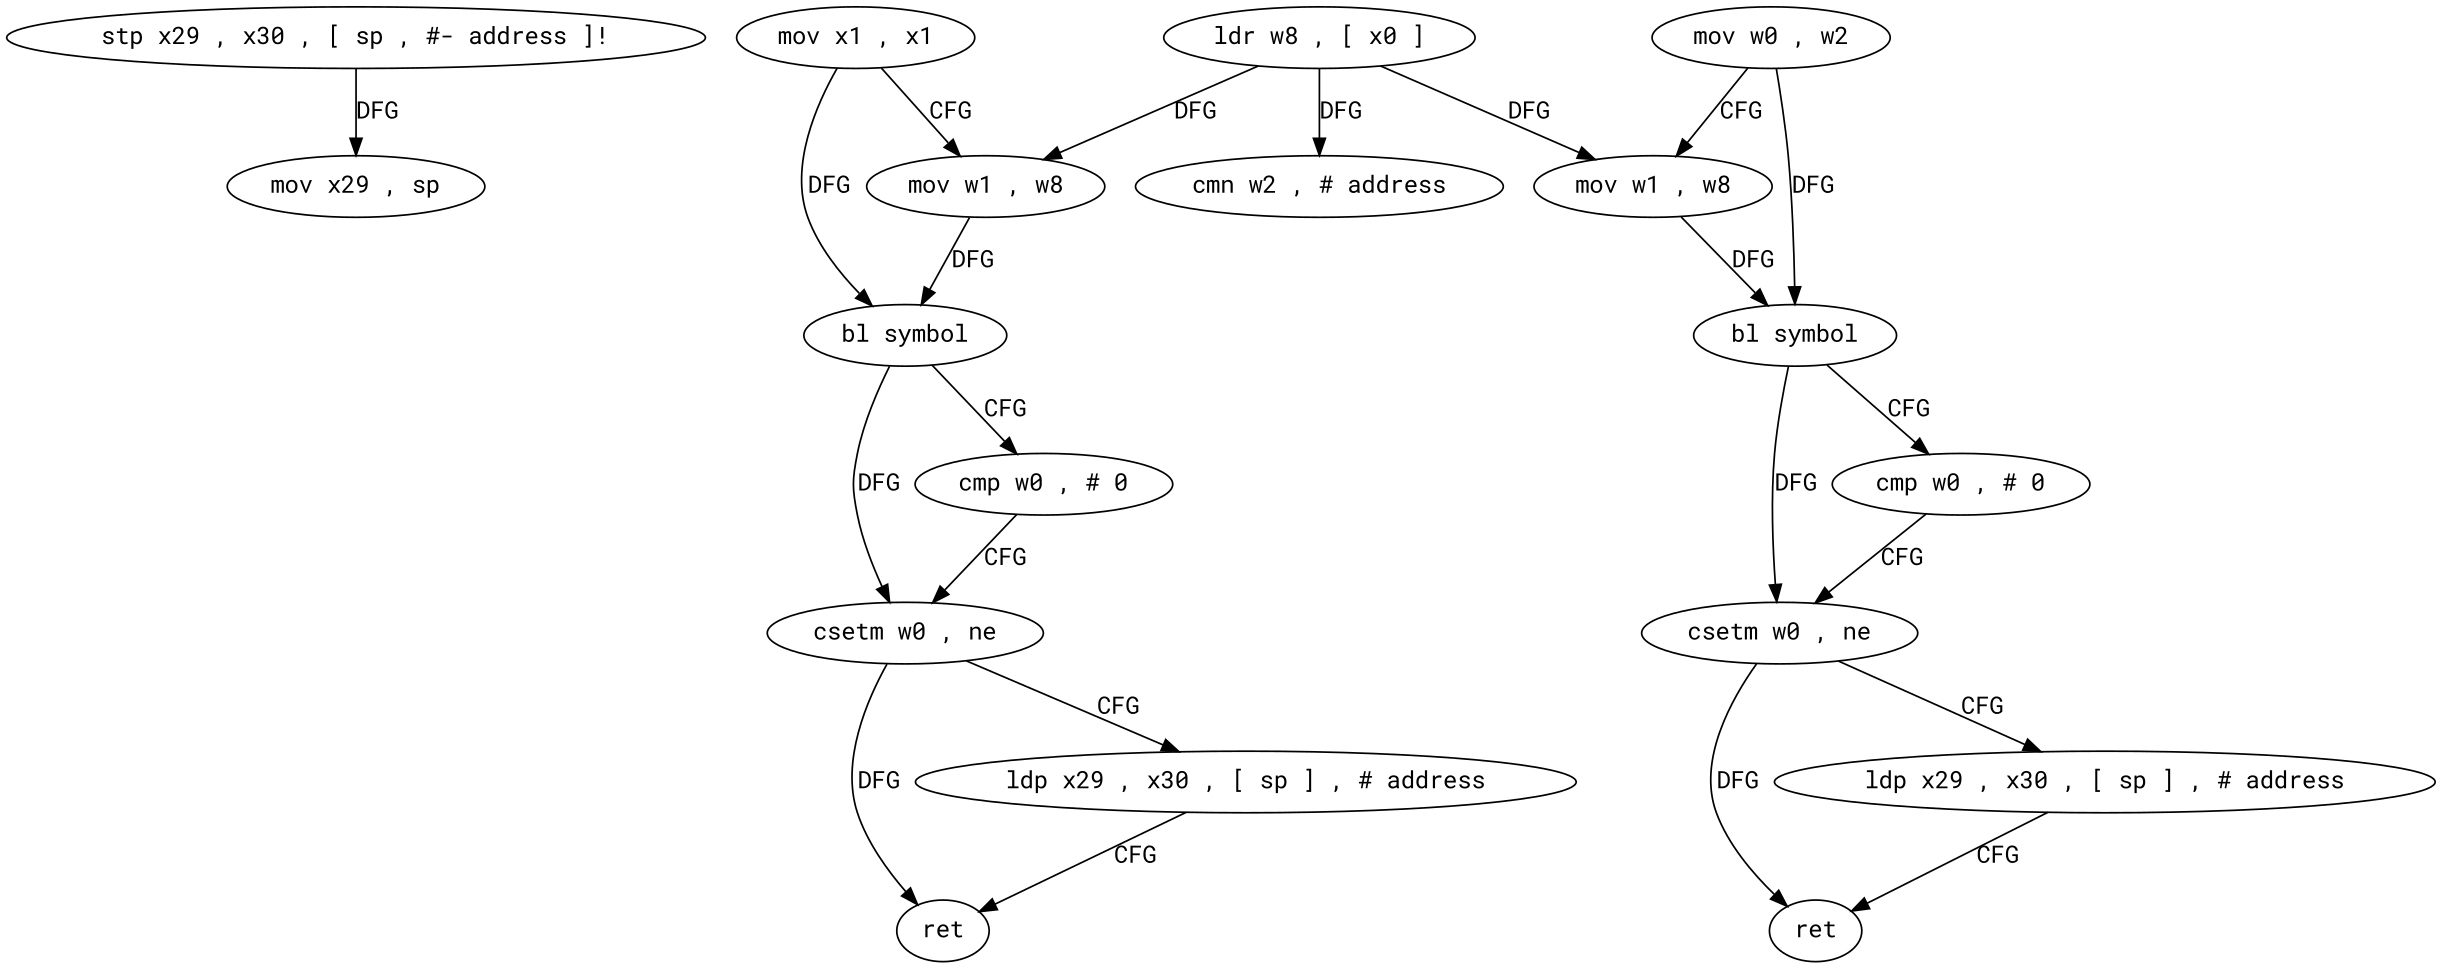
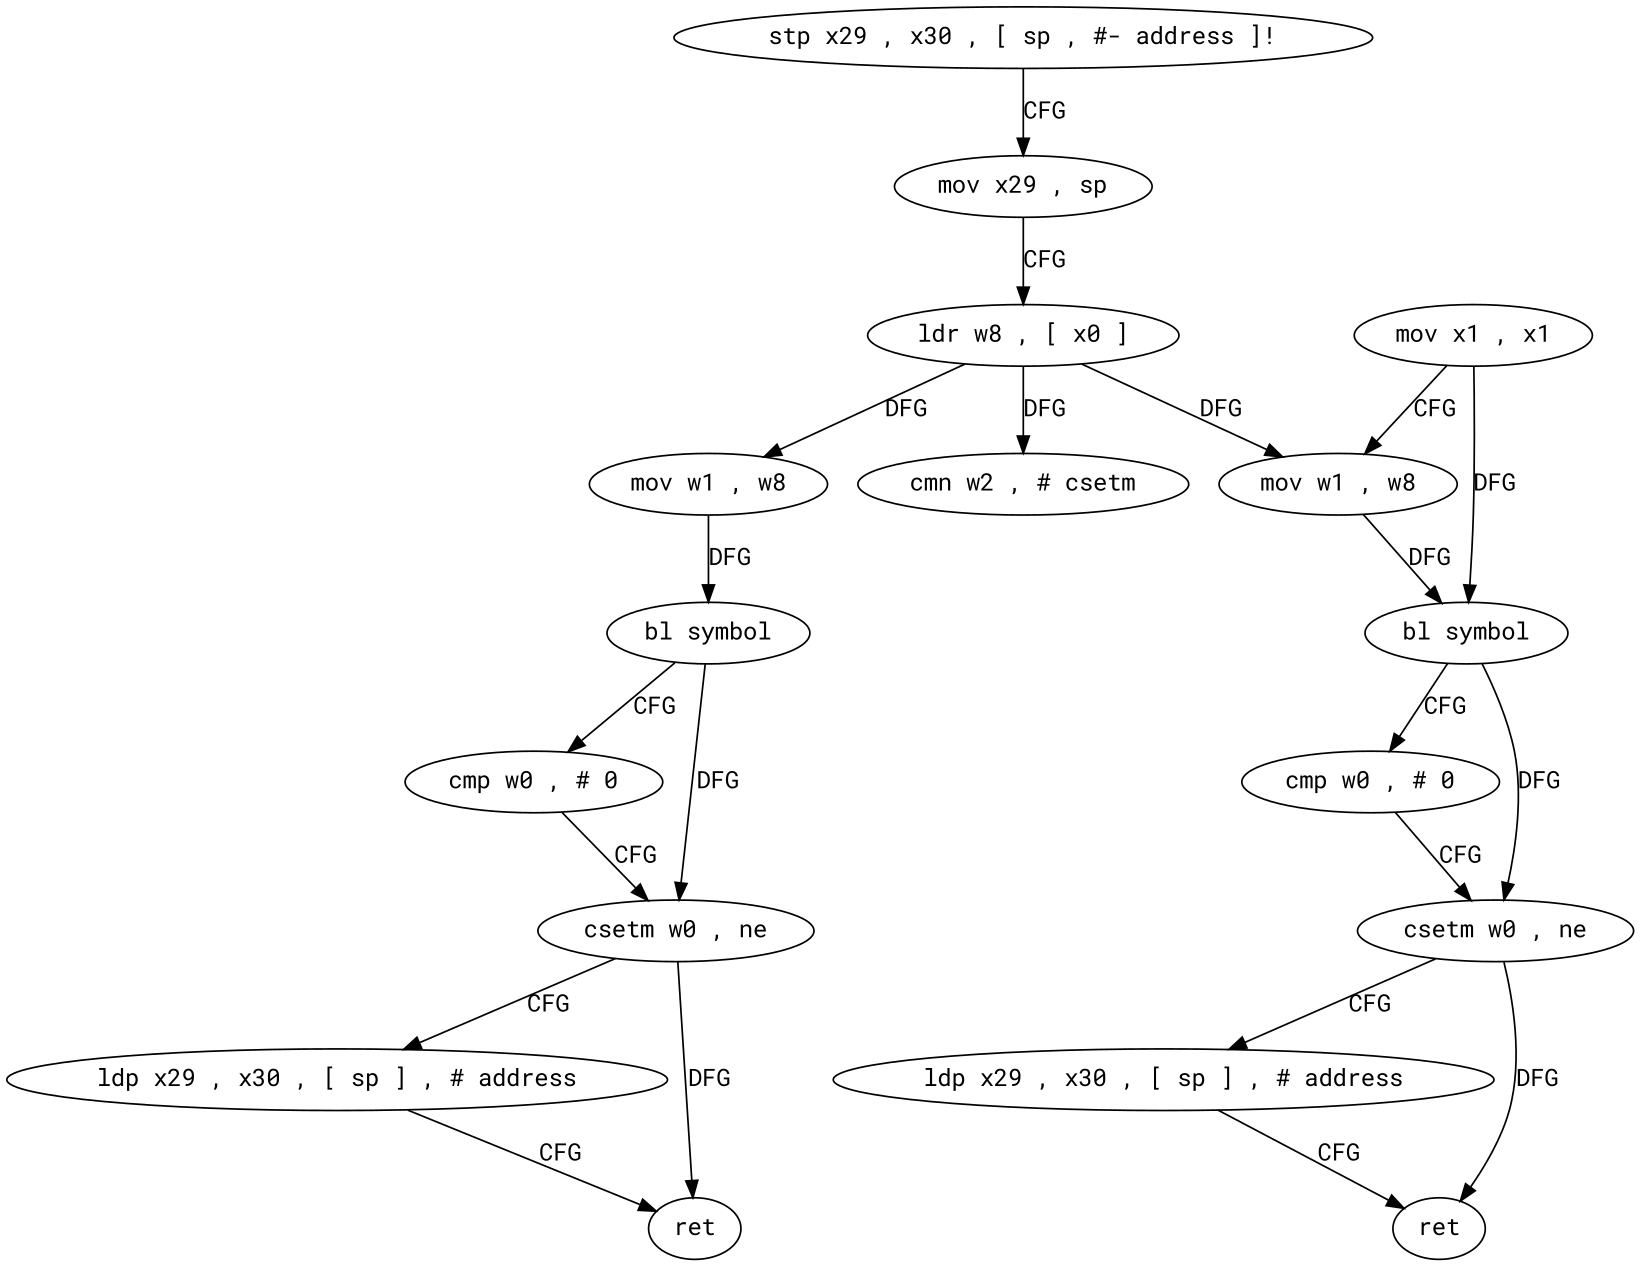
node "mov w0 , w2": removed
edge "stp x29 , x30 , [ sp , #- address ]!" -> "mov x29 , sp": label "DFG" -> "CFG"
node "cmn w2 , # address": label "cmn w2 , # address" -> "cmn w2 , # csetm"
edge "mov x29 , sp" -> "ldr w8 , [ x0 ]": added, label "CFG"
